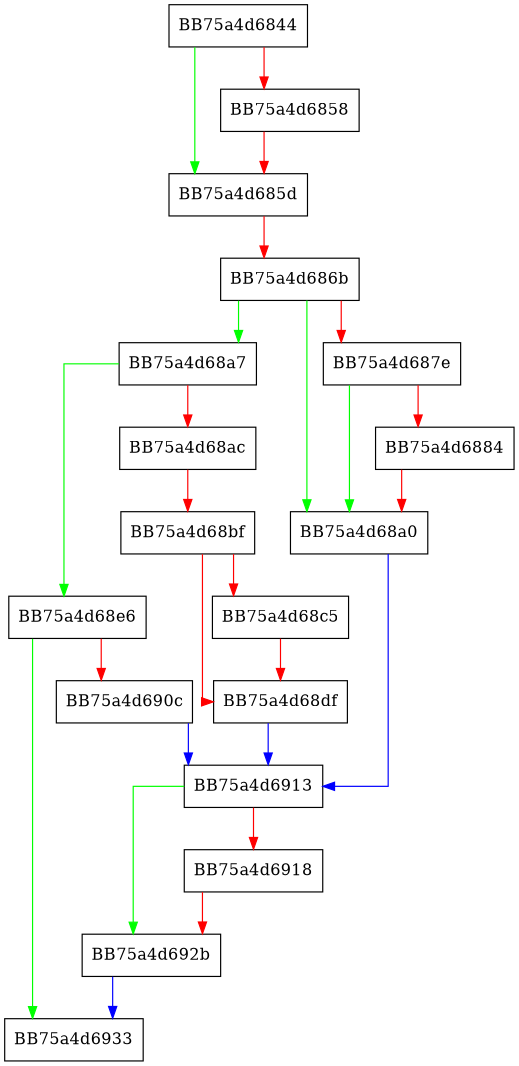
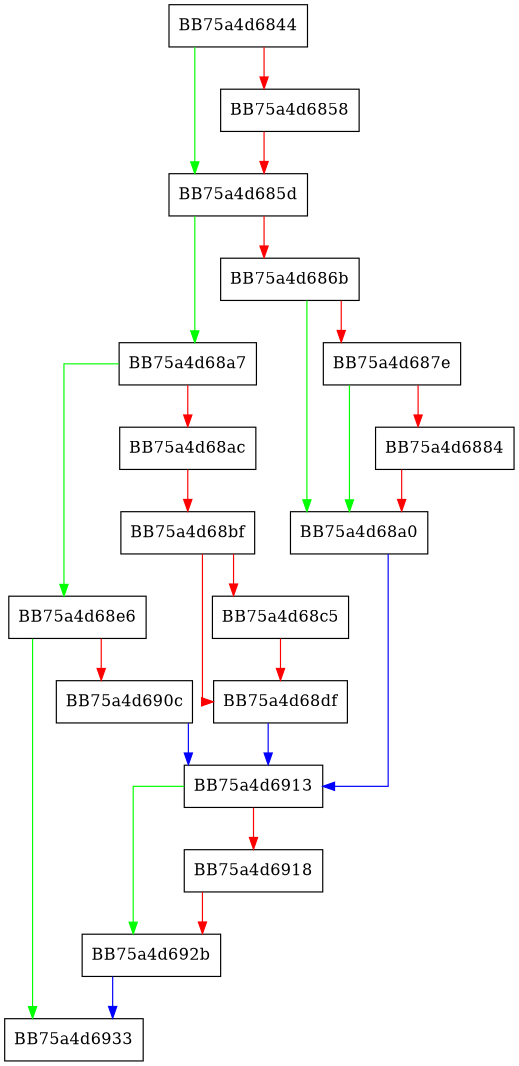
edge "BB75a4d686b" -> "BB75a4d68a7": now "BB75a4d685d" -> "BB75a4d68a7"
